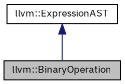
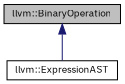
edge "llvm::BinaryOperation" -> "llvm::ExpressionAST": reversed
